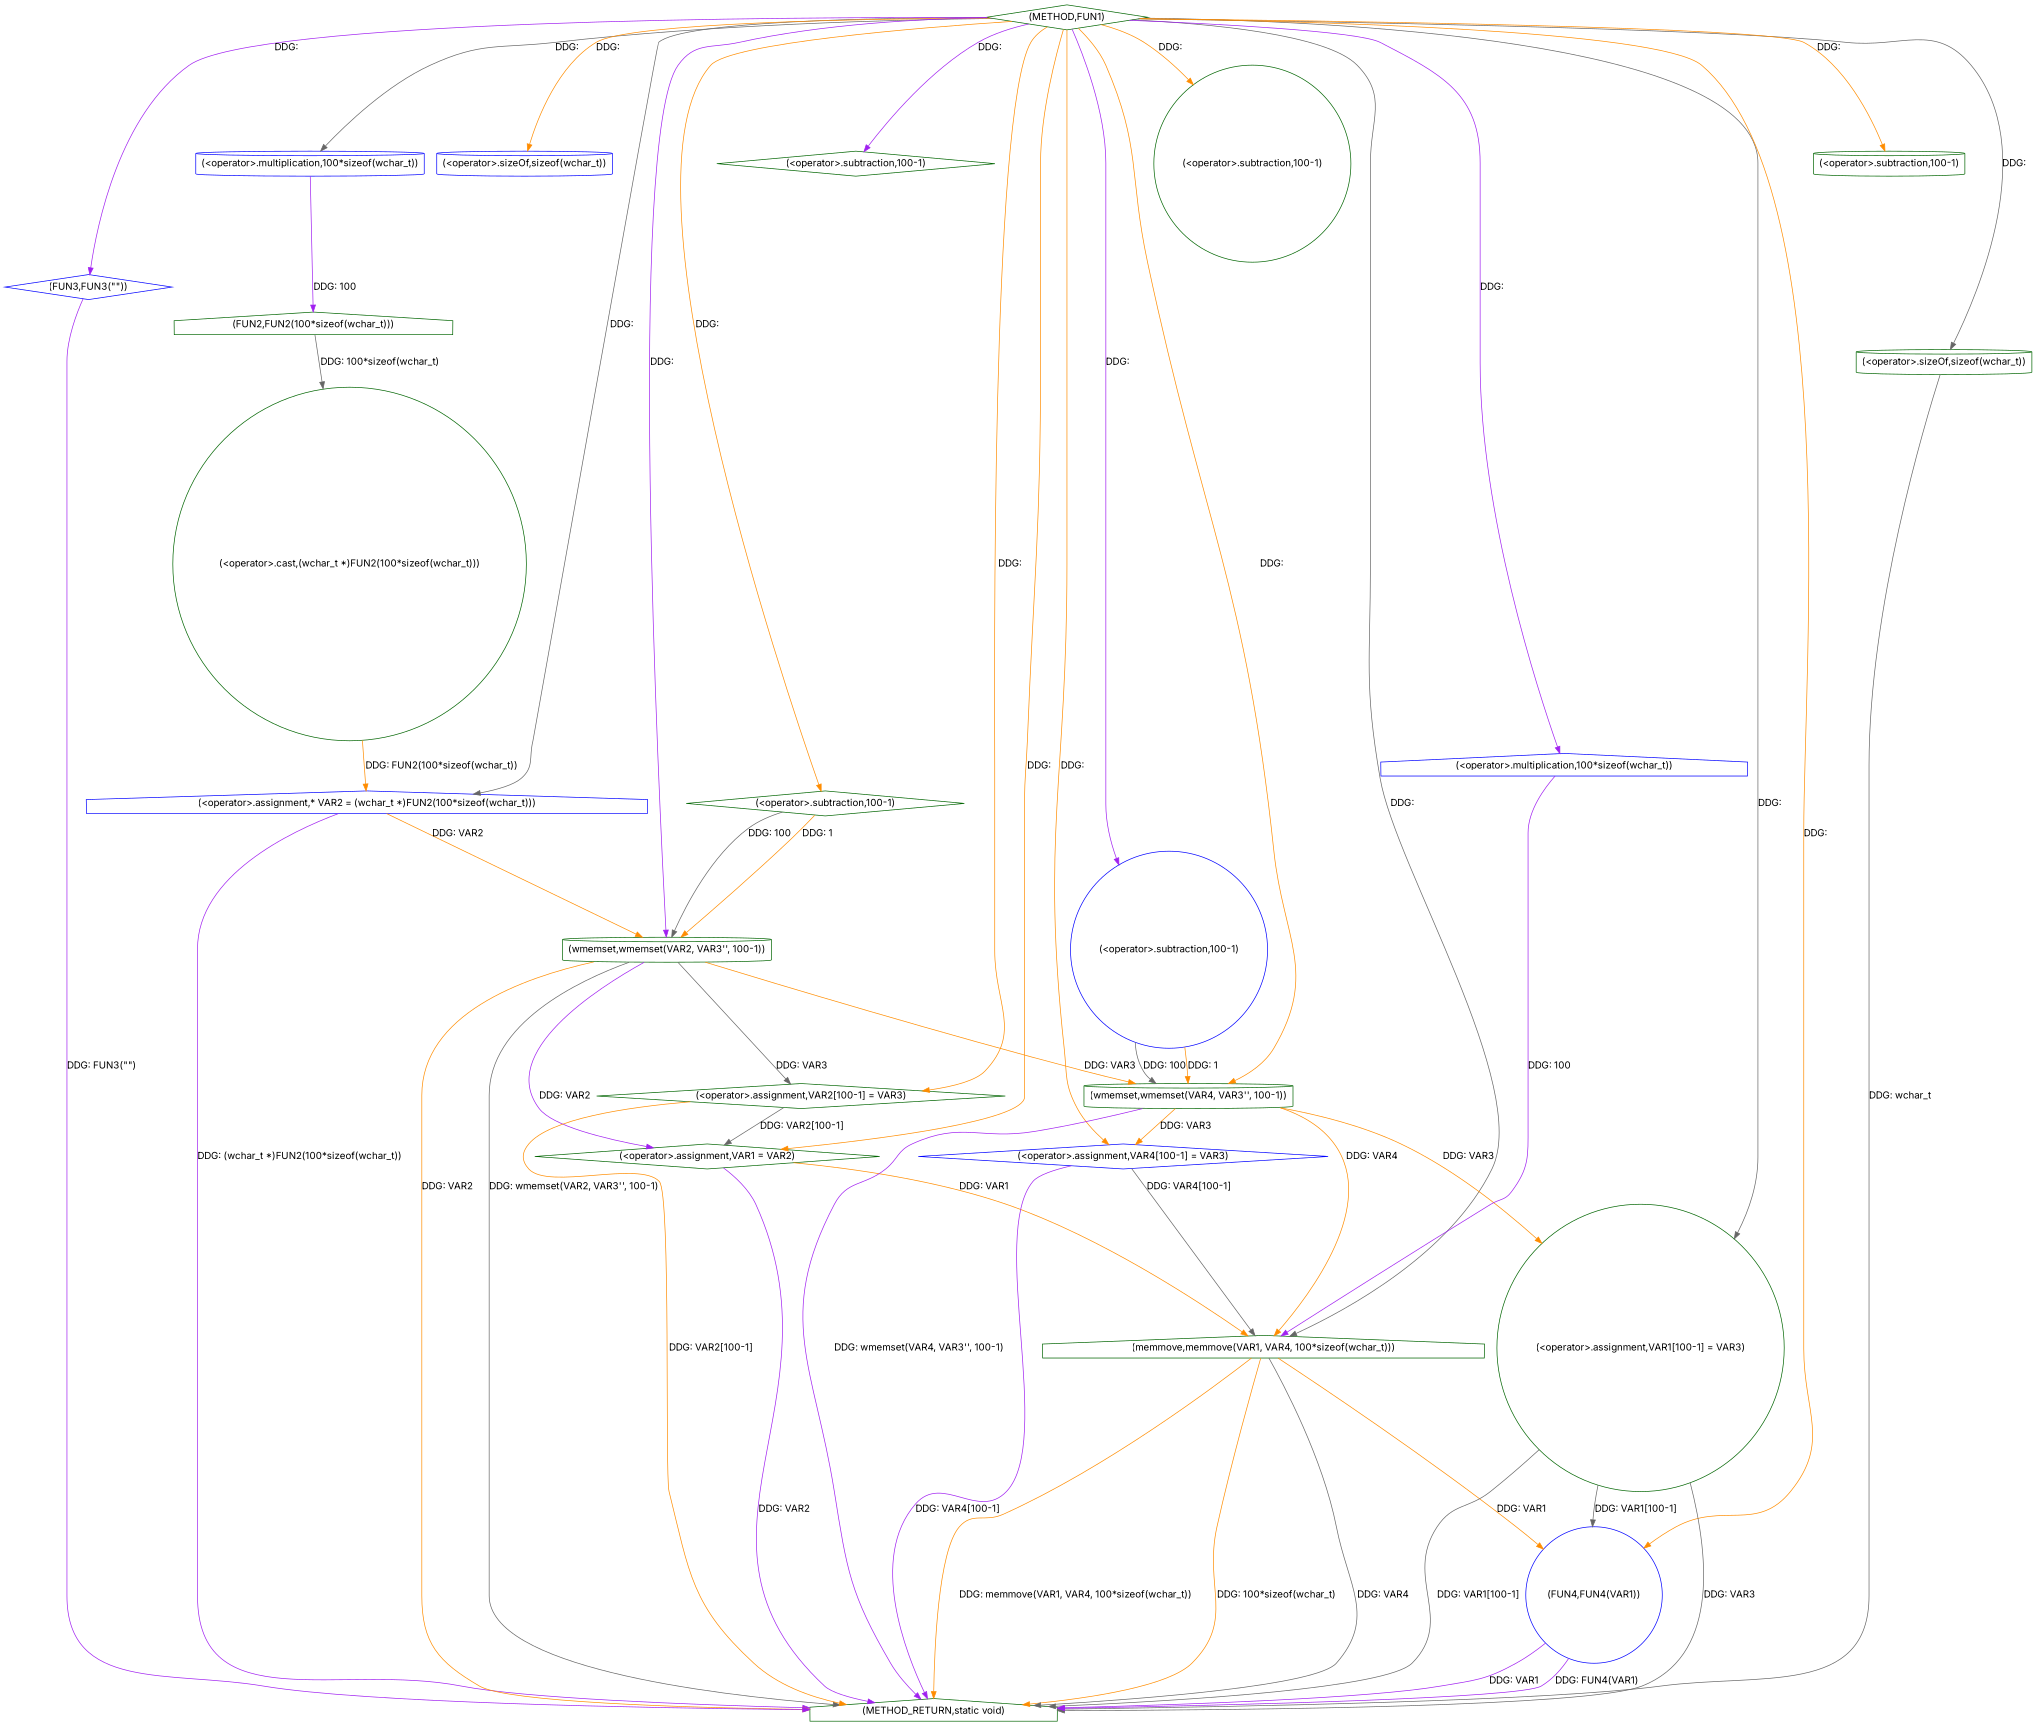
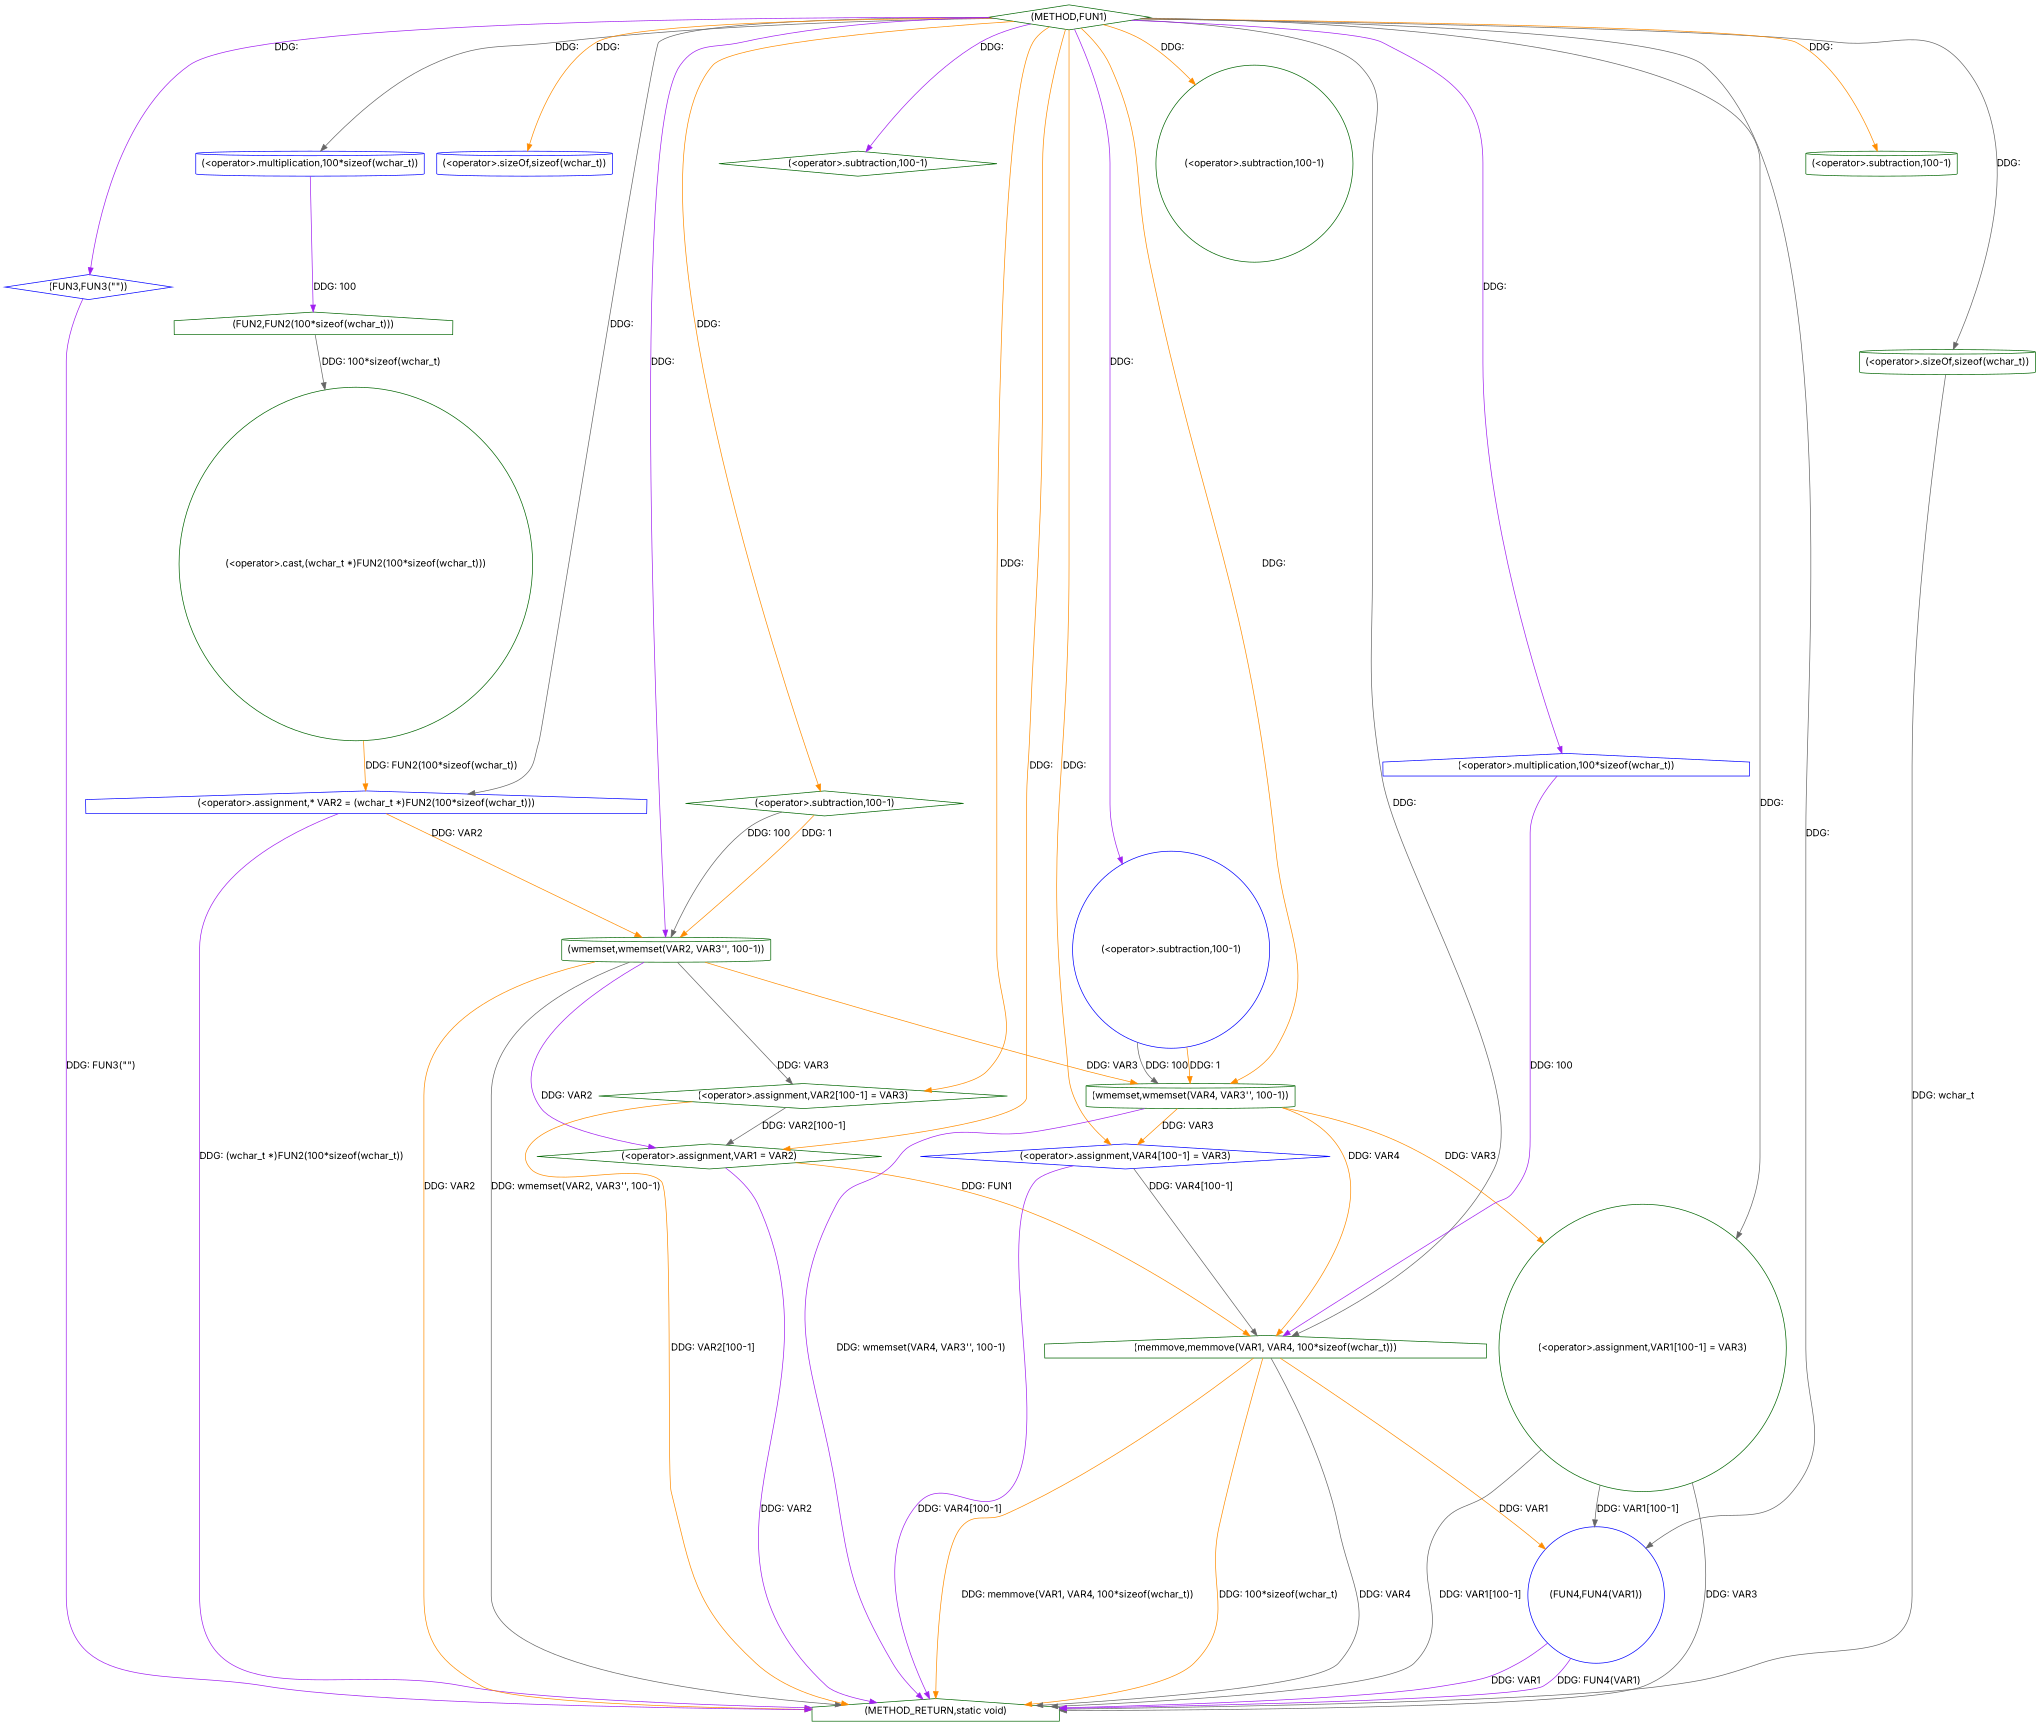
edge "(METHOD,FUN1)" -> "(FUN4,FUN4(VAR1))": color darkorange -> gray40
edge "(<operator>.assignment,VAR1 = VAR2)" -> "(memmove,memmove(VAR1, VAR4, 100*sizeof(wchar_t)))": label "DDG: VAR1" -> "DDG: FUN1"
